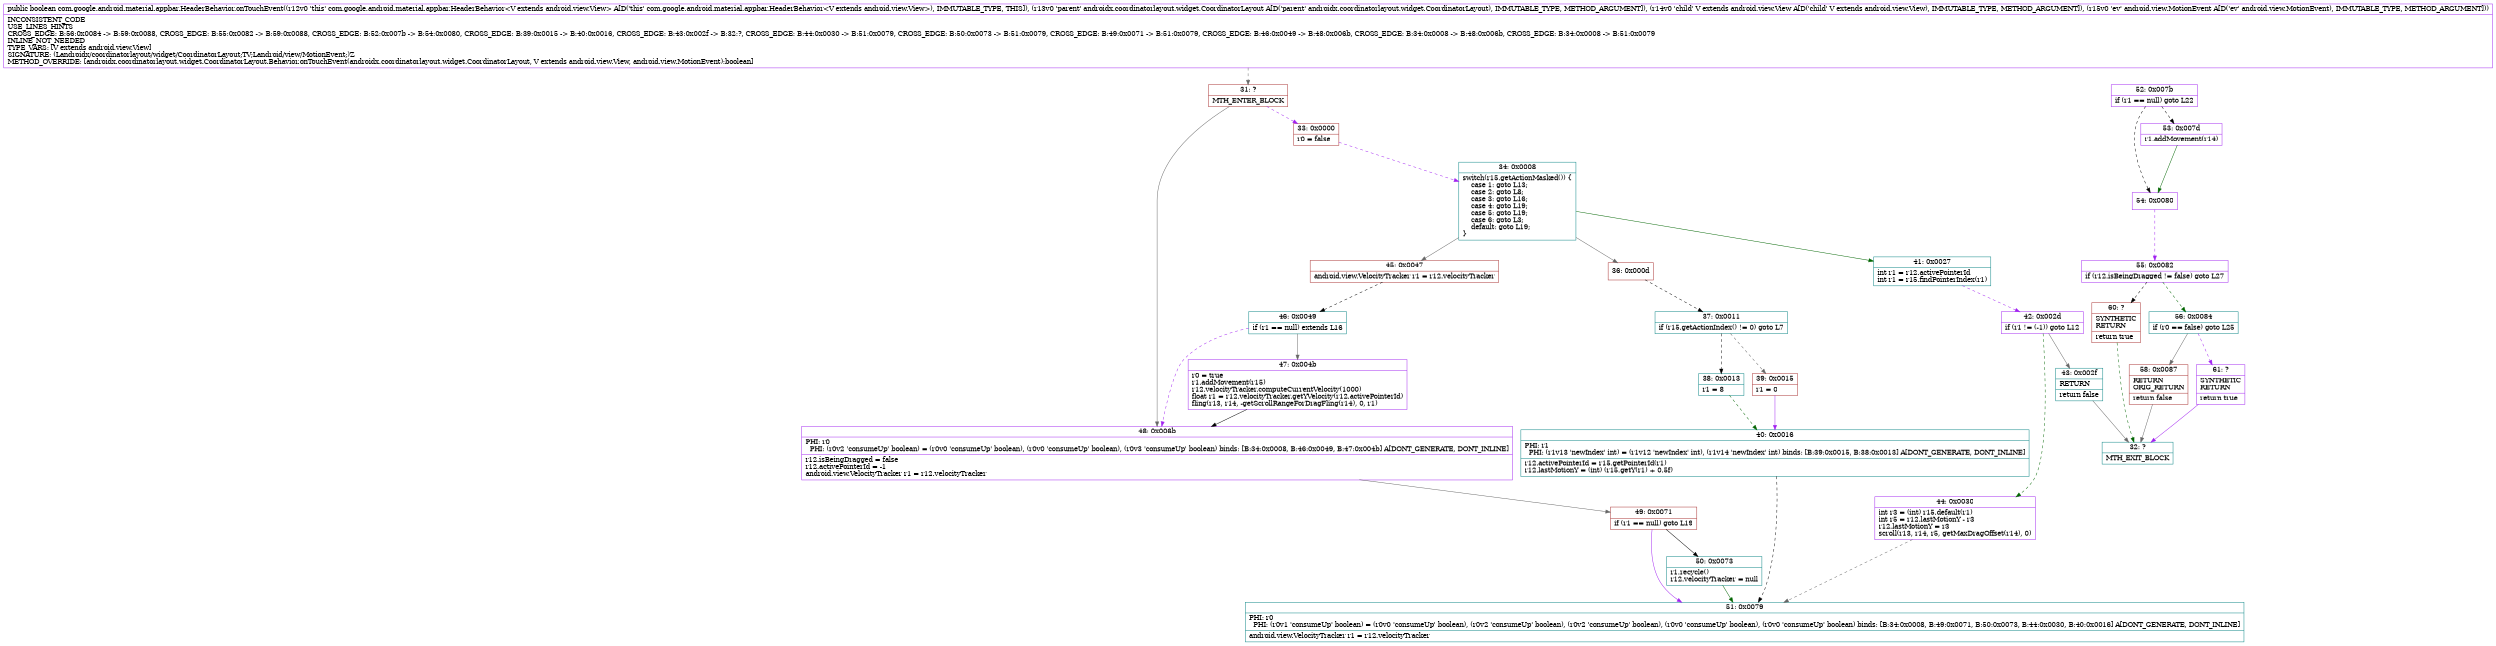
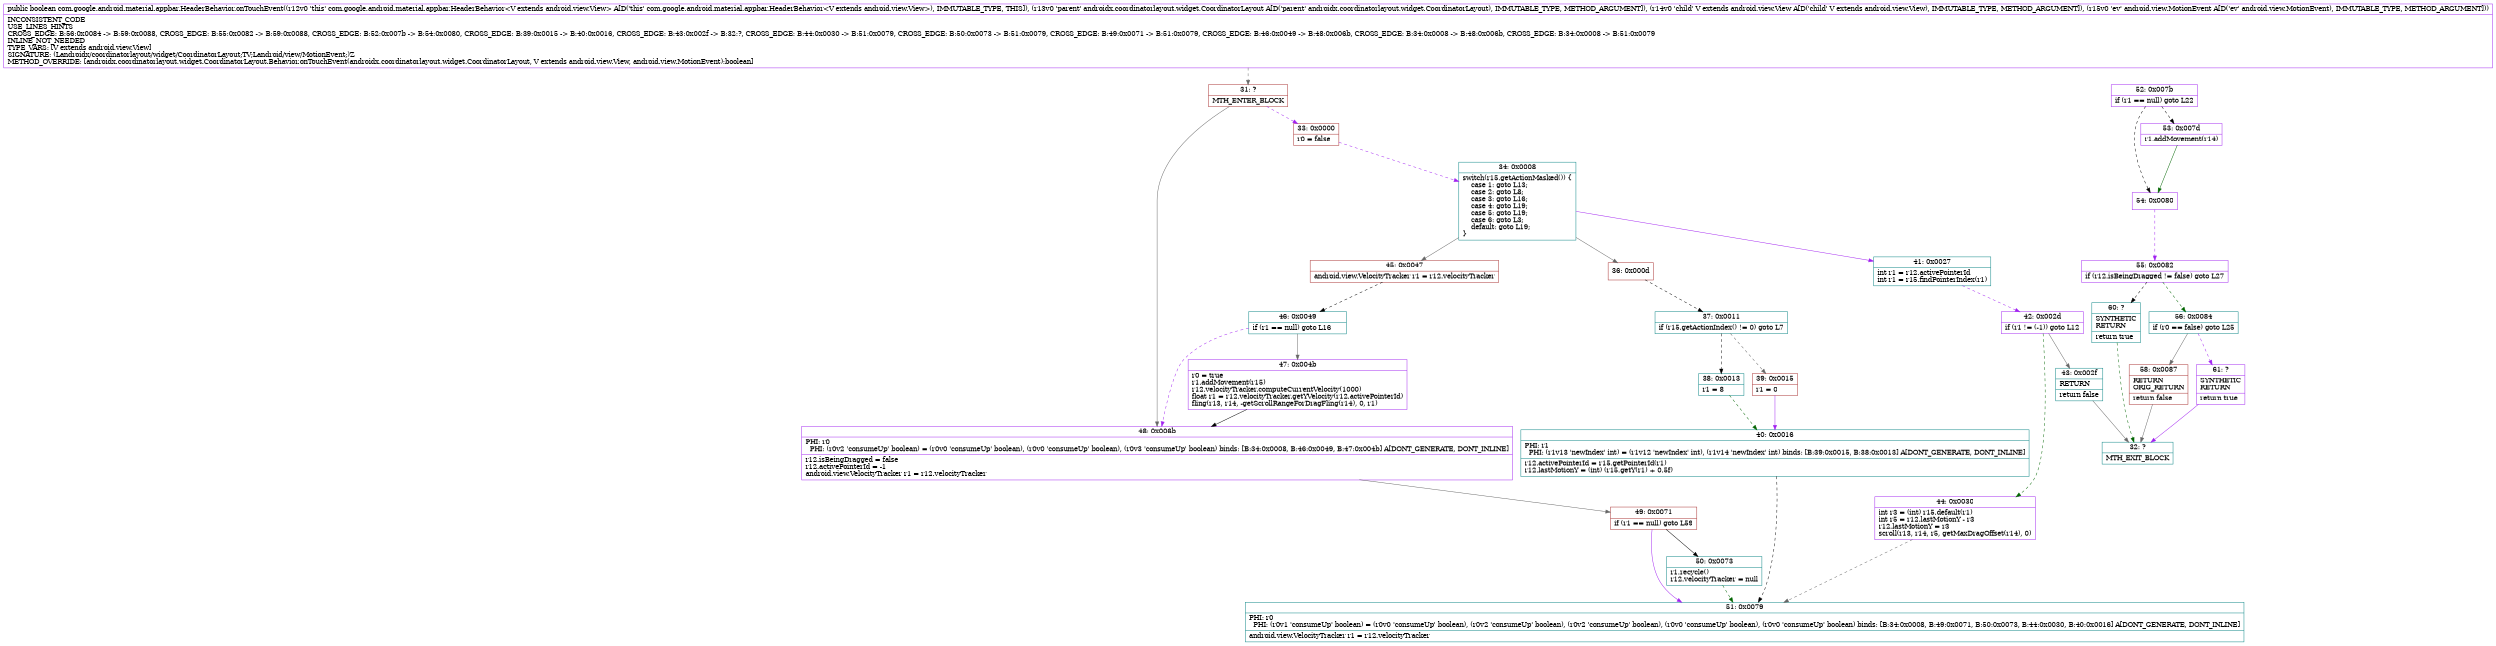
edge "34: 0x0008" -> "41: 0x0027": color darkgreen -> purple
node "60: ?": color brown -> teal
node "46: 0x0049": text "if (r1 == null) extends L16" -> "if (r1 == null) goto L16"
node "49: 0x0071": text "if (r1 == null) goto L19" -> "if (r1 == null) goto L59"
edge "50: 0x0073" -> "51: 0x0079": style solid -> dashed
